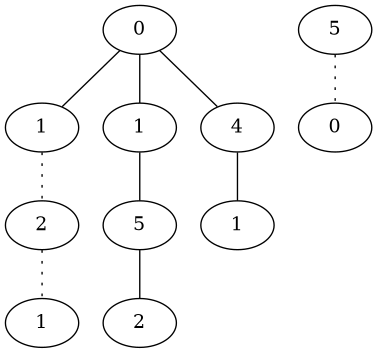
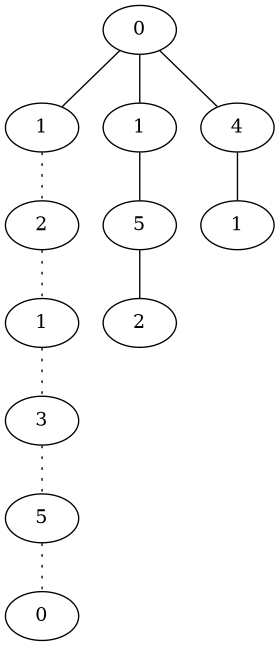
node "3": added
